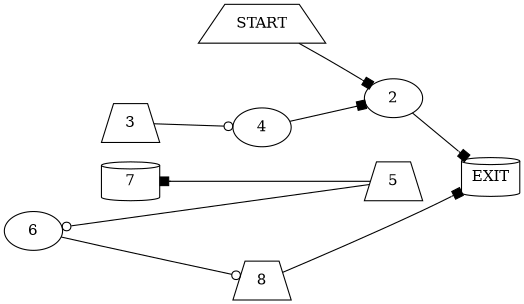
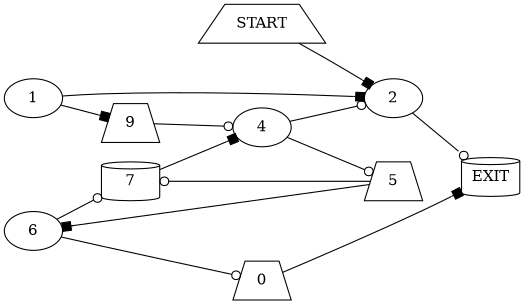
node "1": added
edge "4" -> "2": arrowhead box -> odot
node "3": label "3" -> "9"
edge "2" -> "EXIT": arrowhead box -> odot
edge "4" -> "5": added
edge "7" -> "4": added
edge "5" -> "7": arrowhead box -> odot
edge "5" -> "6": arrowhead odot -> box
edge "6" -> "7": added
node "8": label "8" -> "0"
